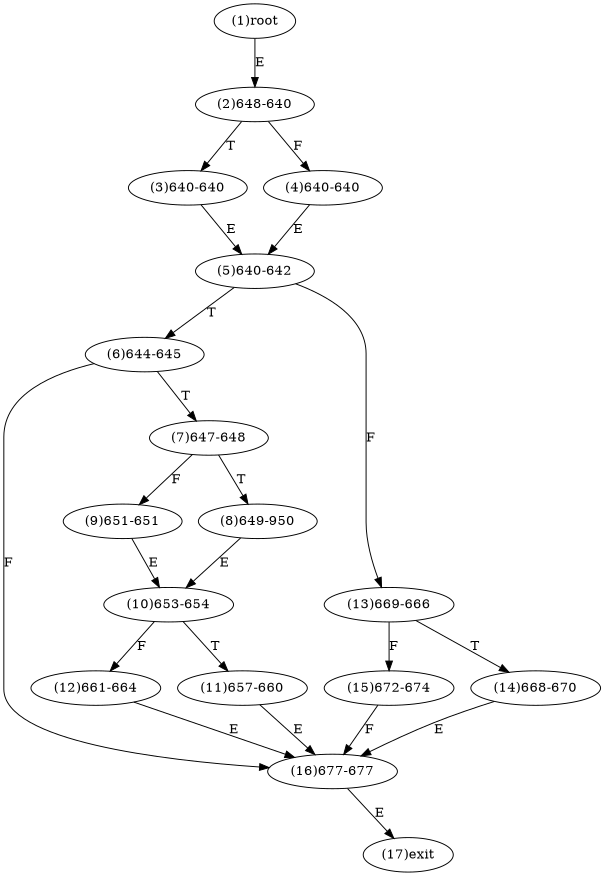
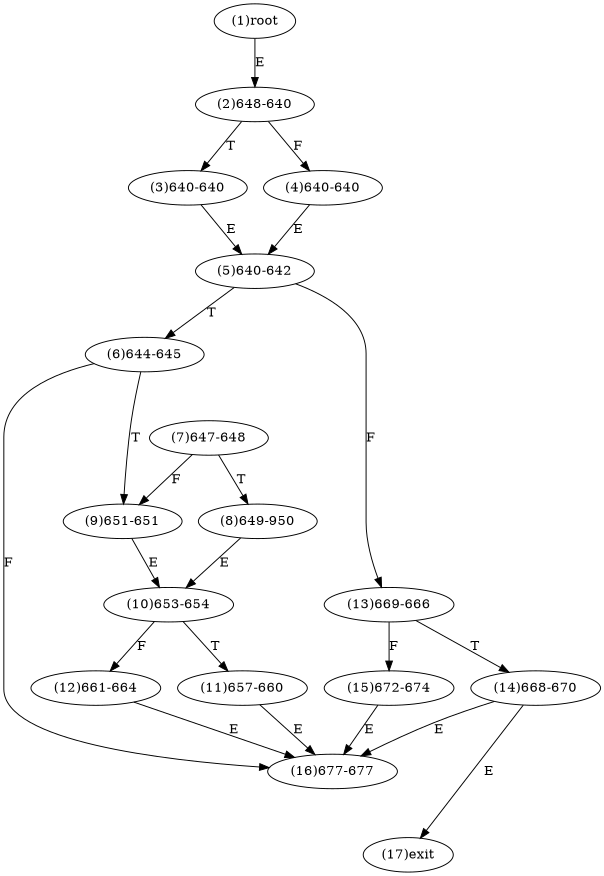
edge "(6)644-645" -> "(7)647-648": now "(6)644-645" -> "(9)651-651"
edge "(15)672-674" -> "(16)677-677": label "F" -> "E"
edge "(16)677-677" -> "(17)exit": now "(14)668-670" -> "(17)exit"
